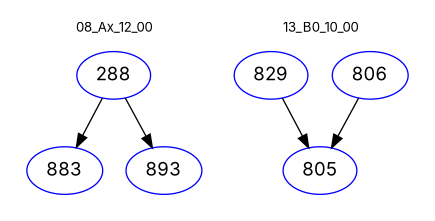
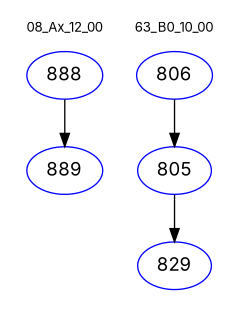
cluster "13_B0_10_00": label "13_B0_10_00" -> "63_B0_10_00"
node "288": label "288" -> "888"
edge "829" -> "805": reversed
node "883": label "883" -> "889"
node "893": removed
